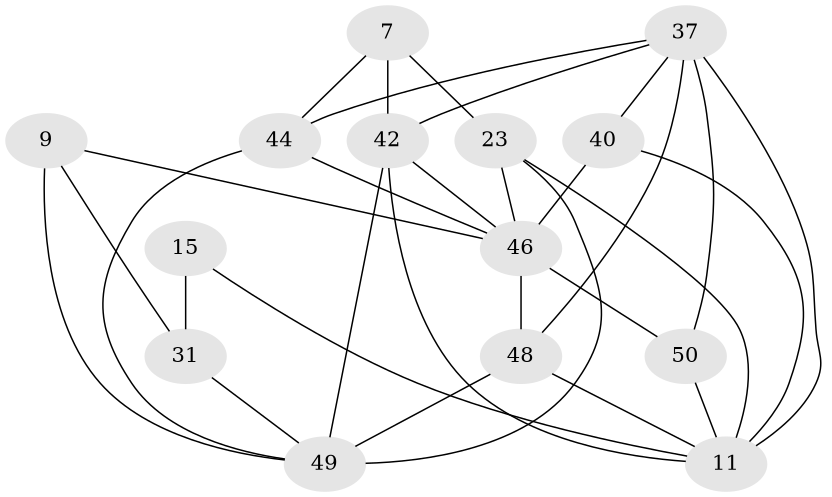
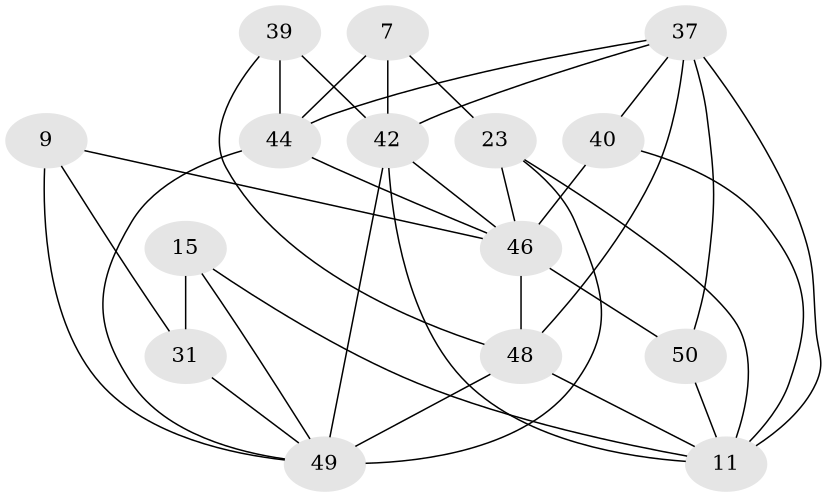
node "39": added
edge "15" -- "49": added
